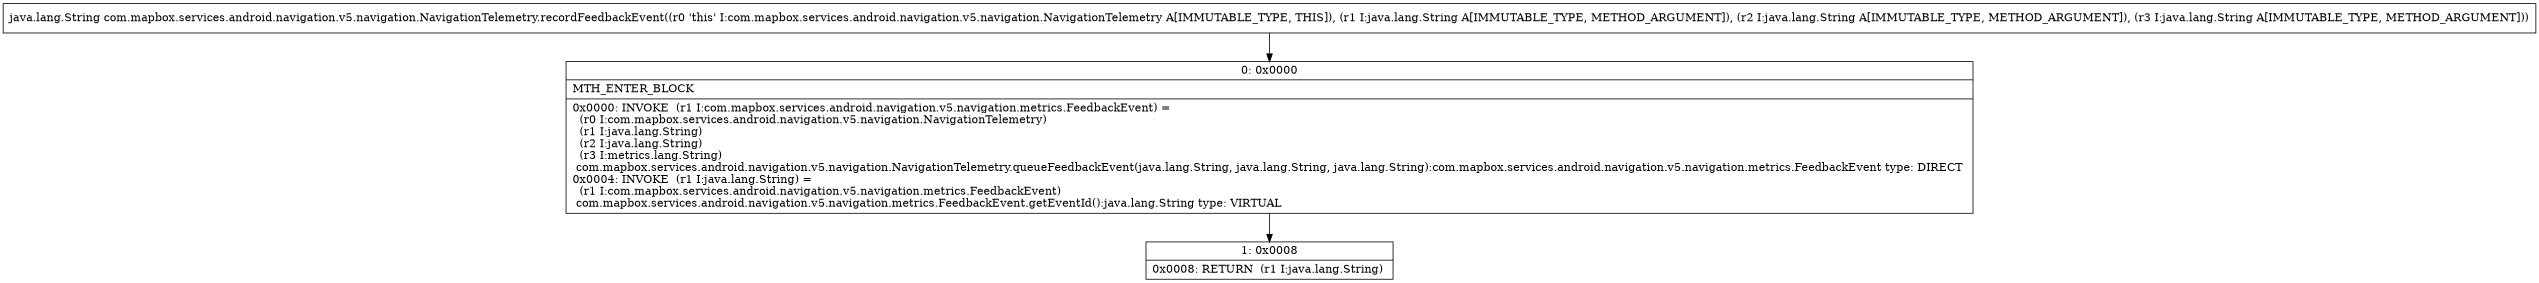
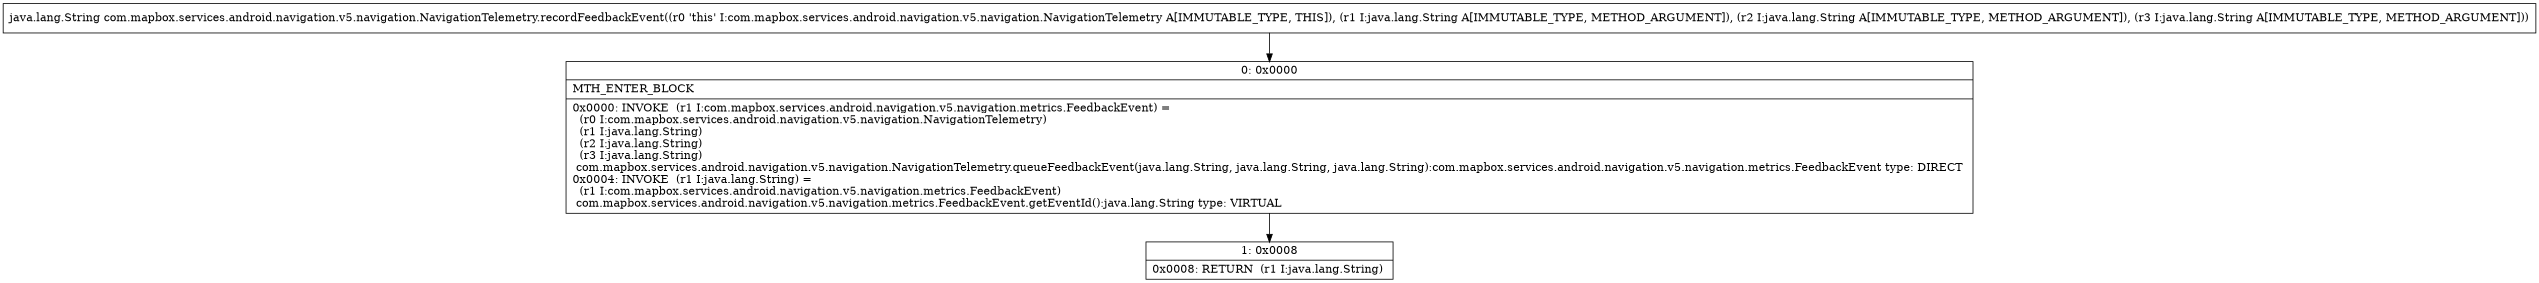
node "0: 0x0000": text "(r3 I:metrics.lang.String)" -> "(r3 I:java.lang.String)"
